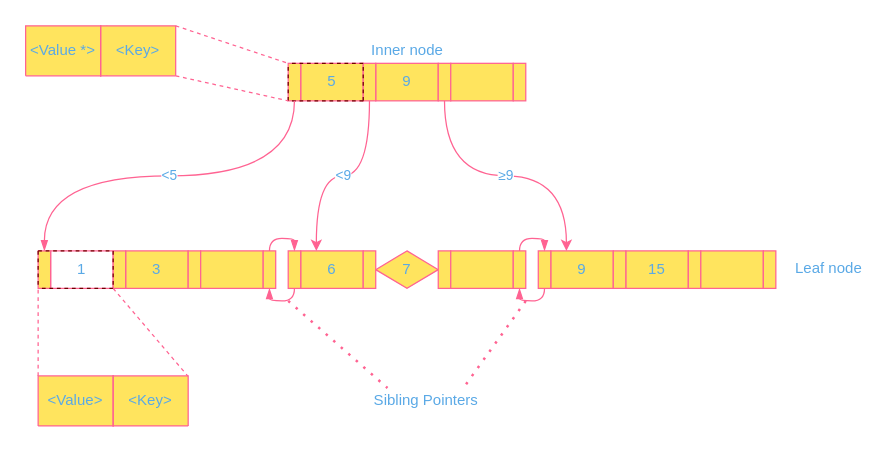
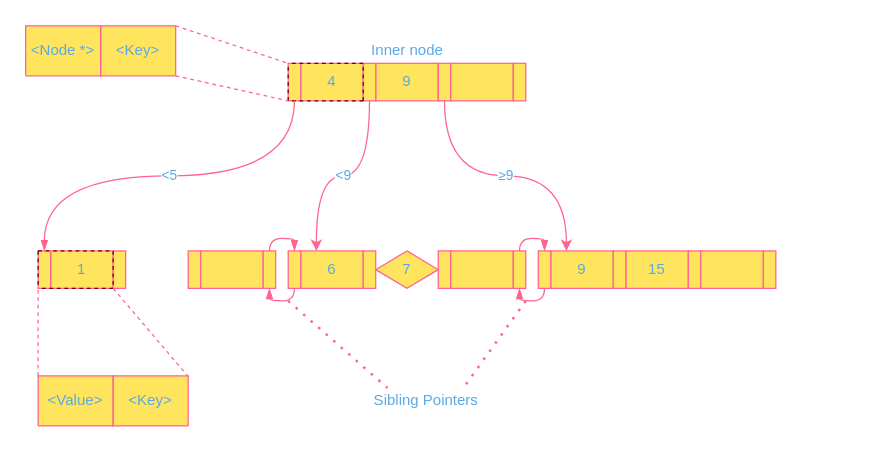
node "<Value *>": label "<Value *>" -> "<Node *>"
node "5": label "5" -> "4"
node "Leaf node": removed
node "1": fillcolor #ffffff -> #ffe45e
node "3": removed
